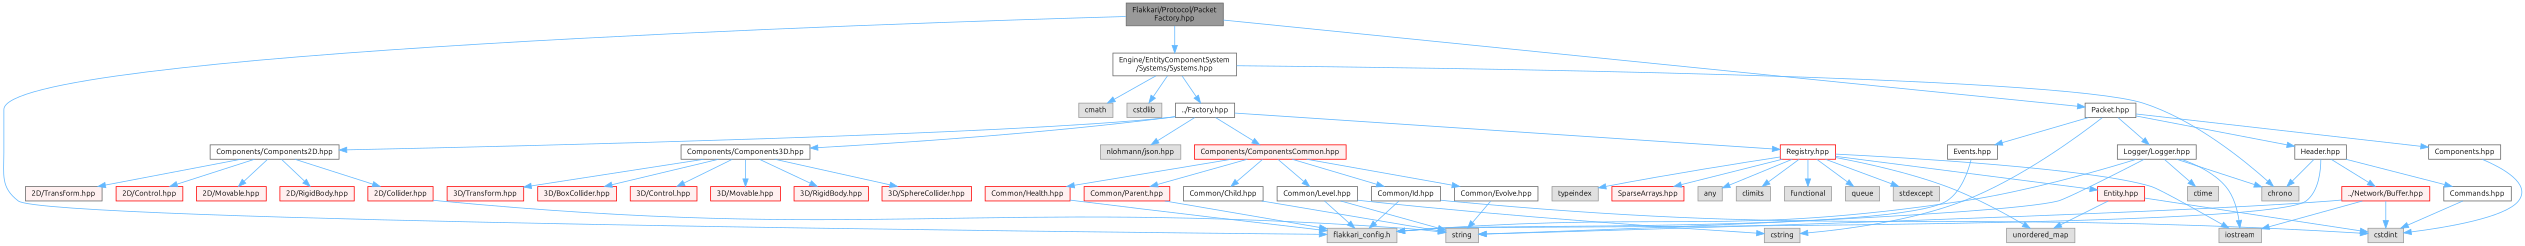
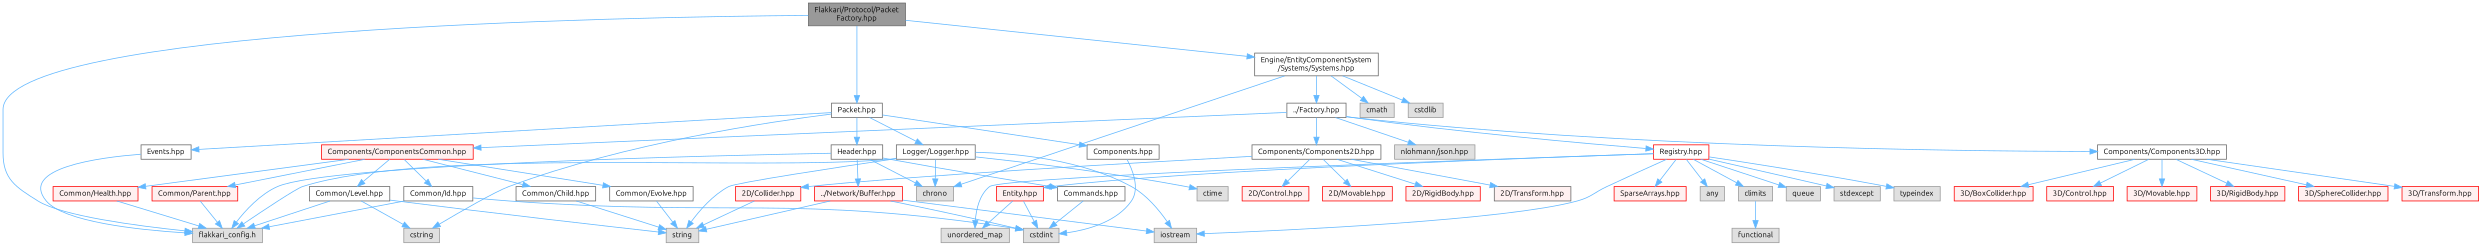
edge "Registry.hpp" -> "functional": now "climits" -> "functional"
